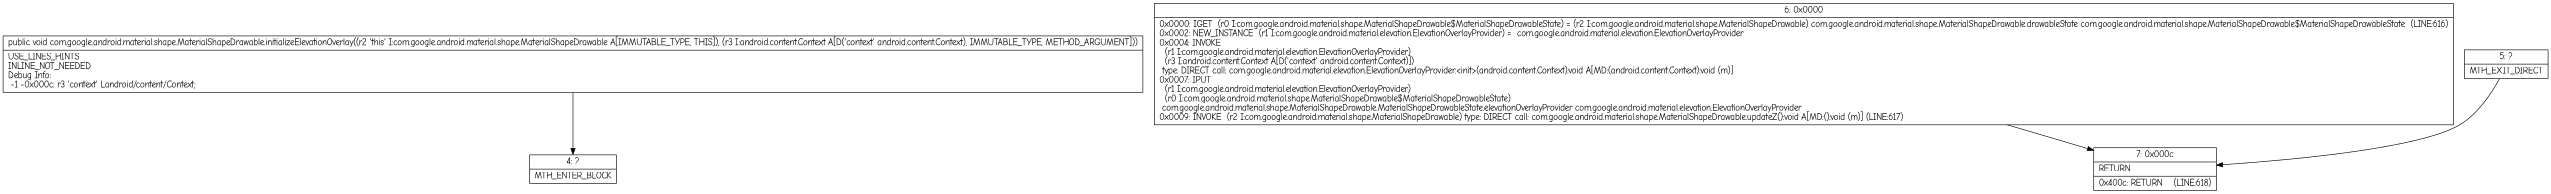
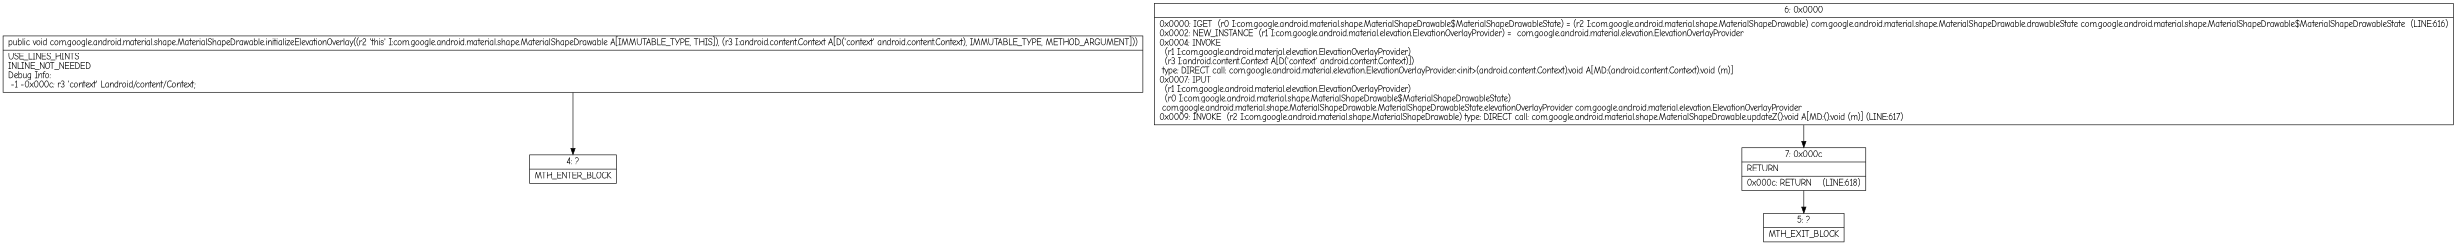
node "5: ?": text "MTH_EXIT_DIRECT" -> "MTH_EXIT_BLOCK"
edge "5: ?" -> "7: 0x000c": reversed
node "7: 0x000c": text "0x400c: RETURN    (LINE:618)" -> "0x000c: RETURN    (LINE:618)"
